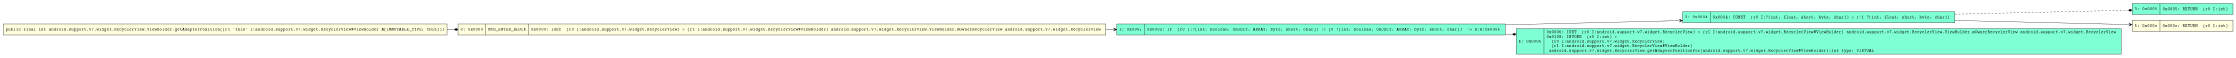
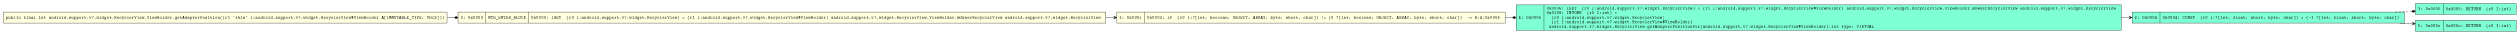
edge "1: 0x0002" -> "2: 0x0004": now "4: 0x0006" -> "2: 0x0004"
node "5: 0x000c": fillcolor lightyellow -> aquamarine
node "1: 0x0002": fillcolor aquamarine -> lightyellow
